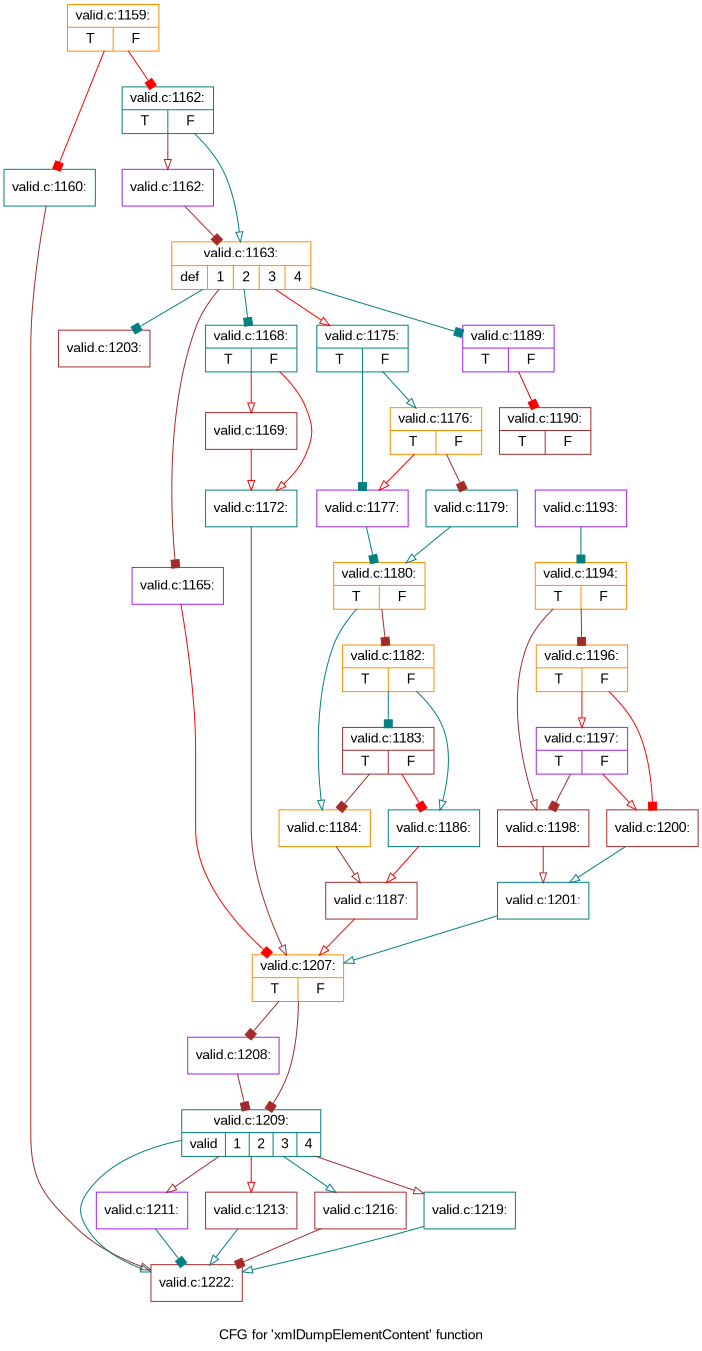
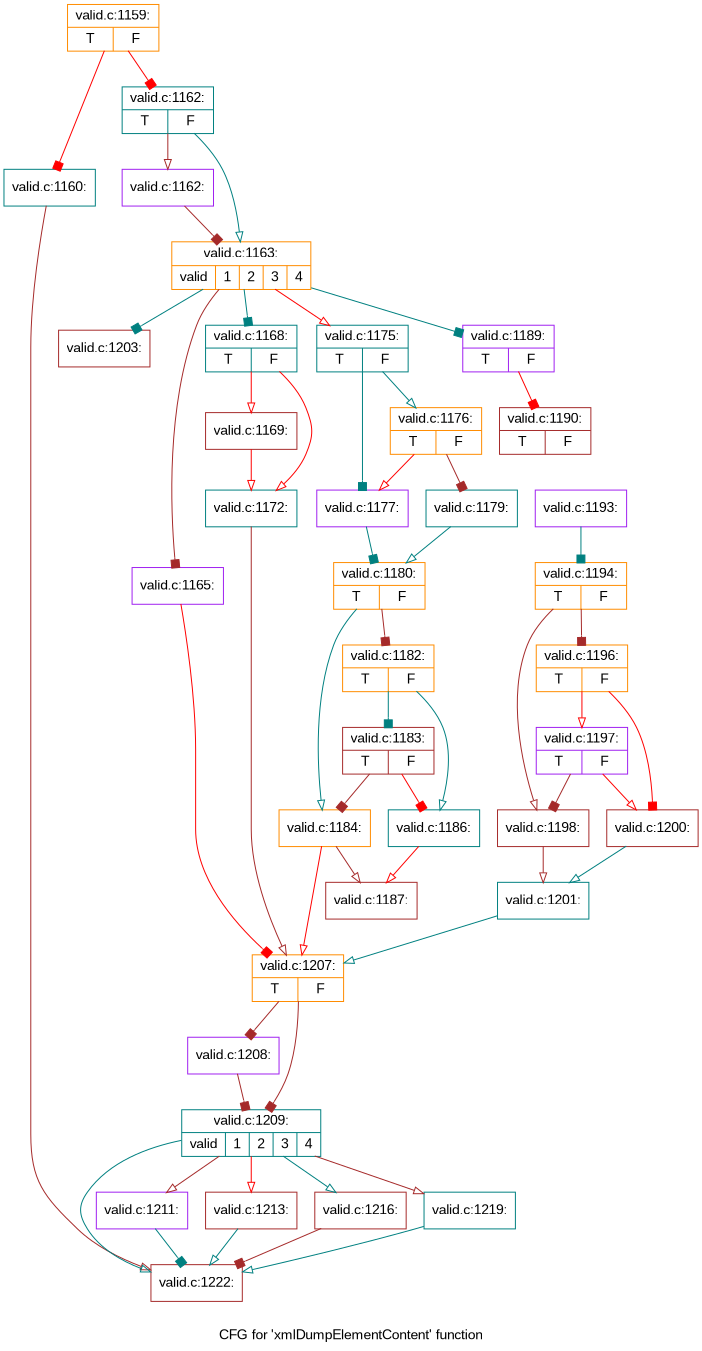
node "valid.c:1163:": text "def" -> "valid"
edge "valid.c:1187:" -> "valid.c:1207:": now "valid.c:1184:" -> "valid.c:1207:"
